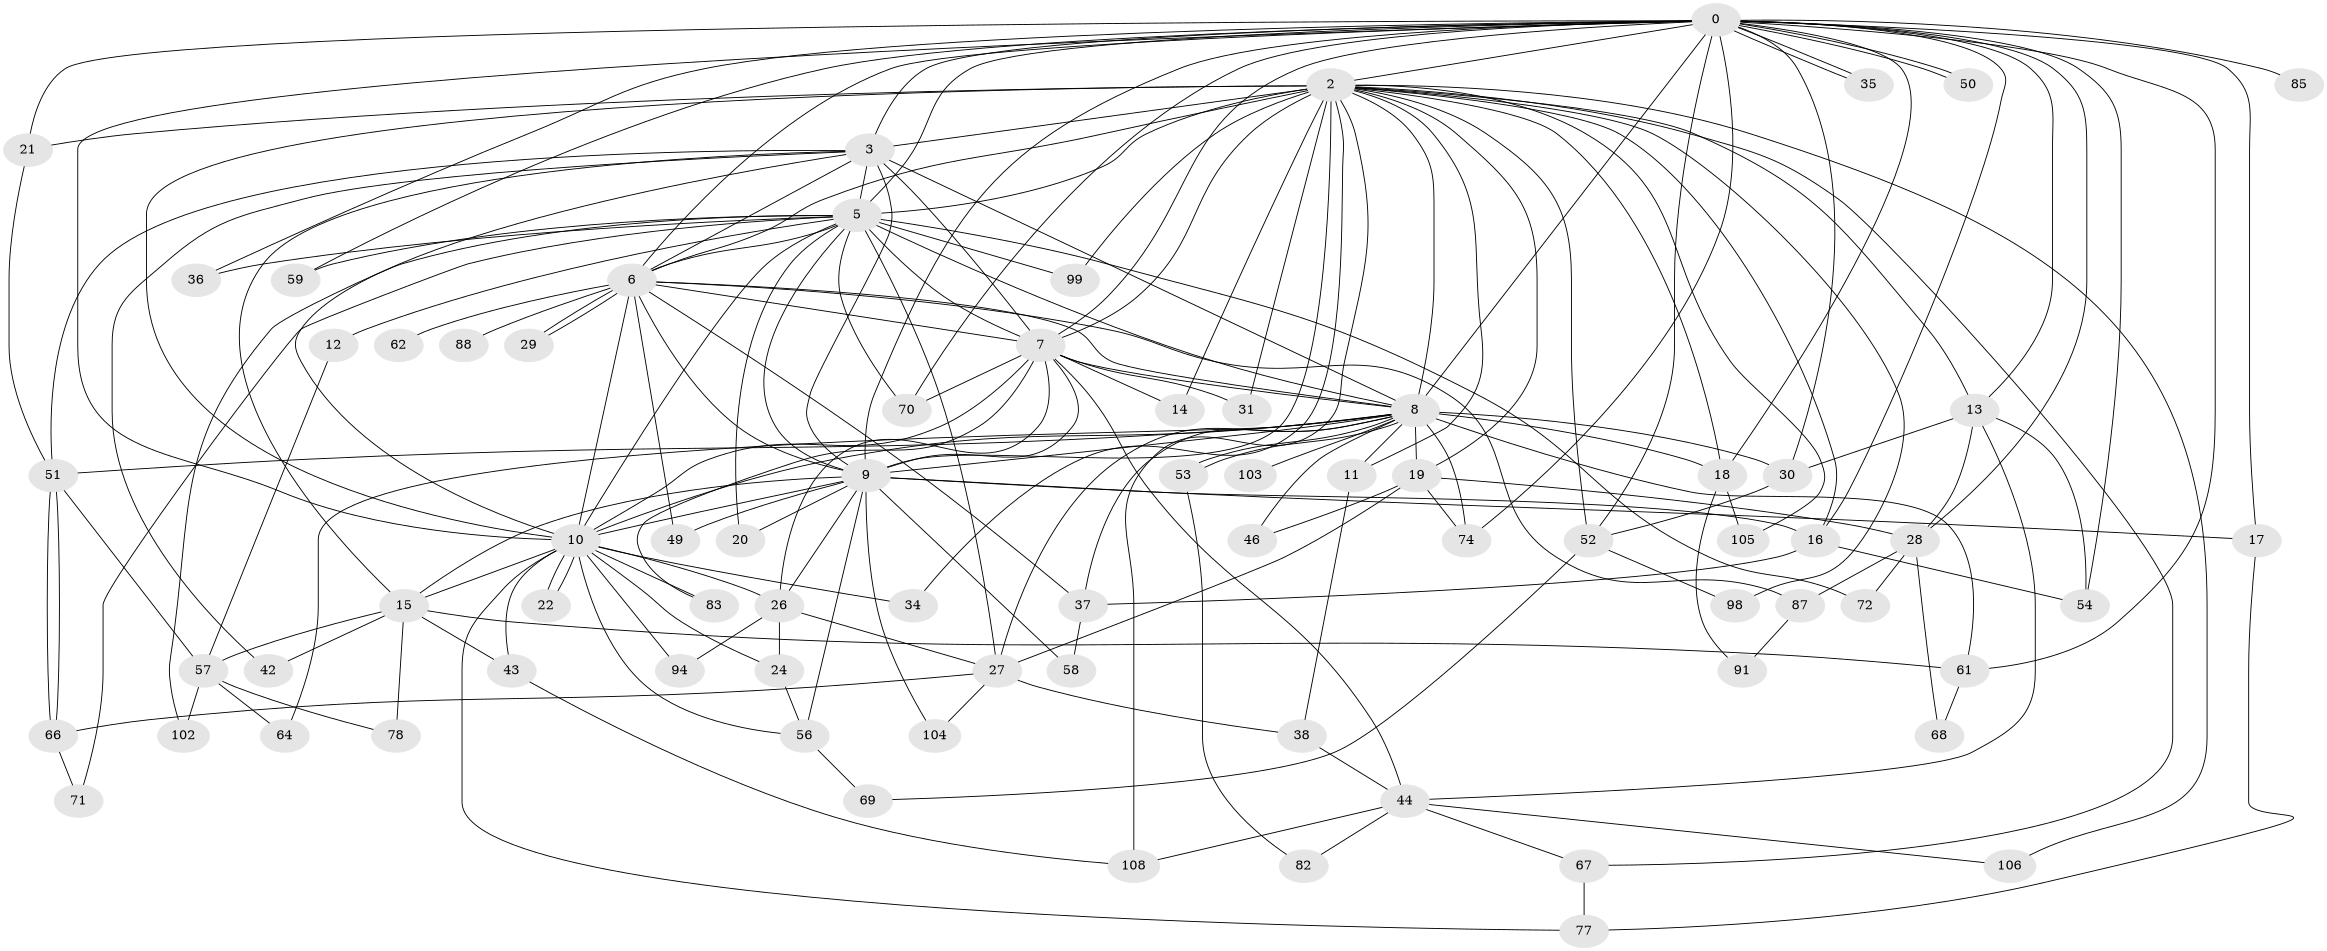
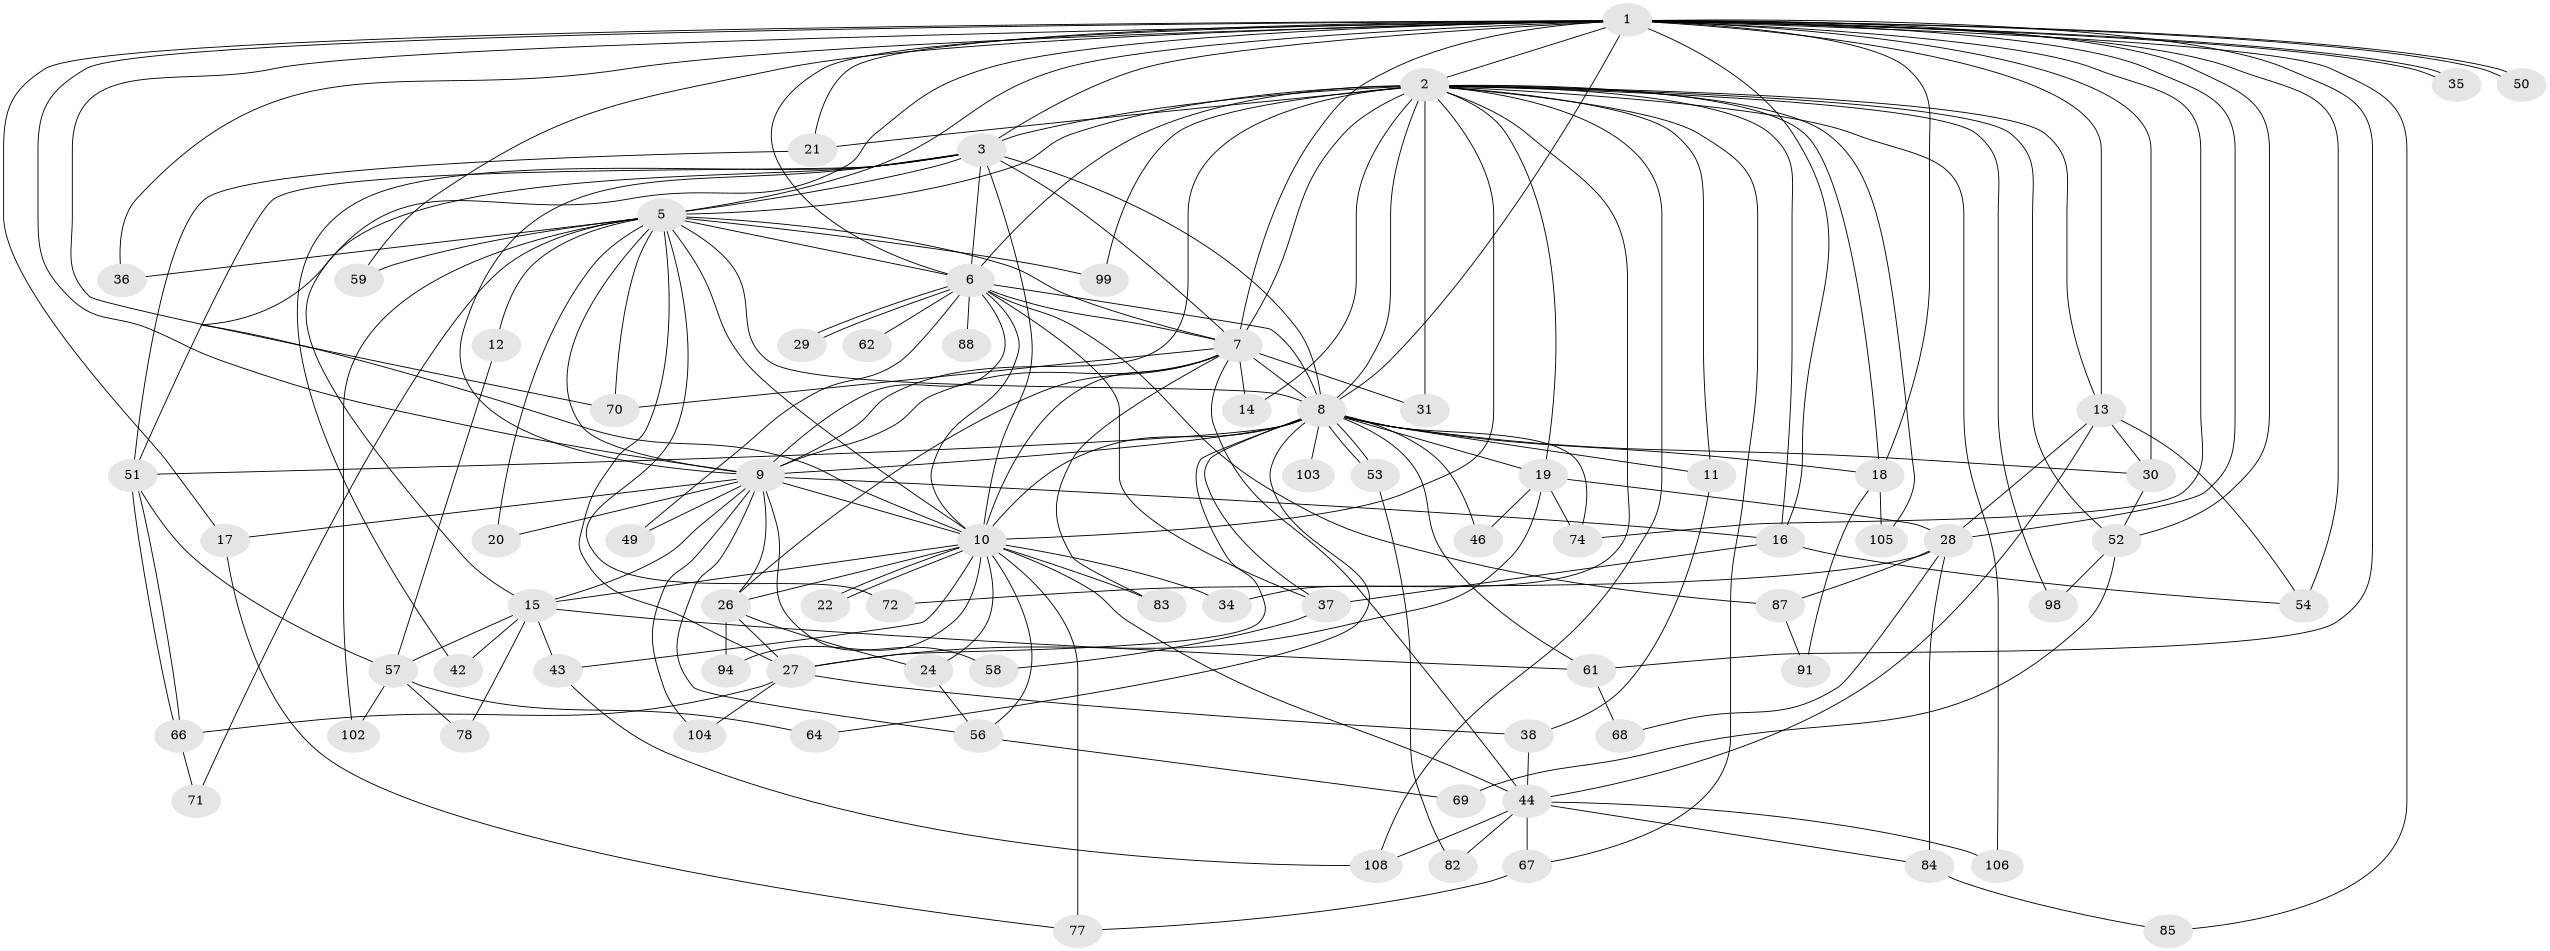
node "0": label "0" -> "1"
edge "10" -- "44": added
node "84": added
